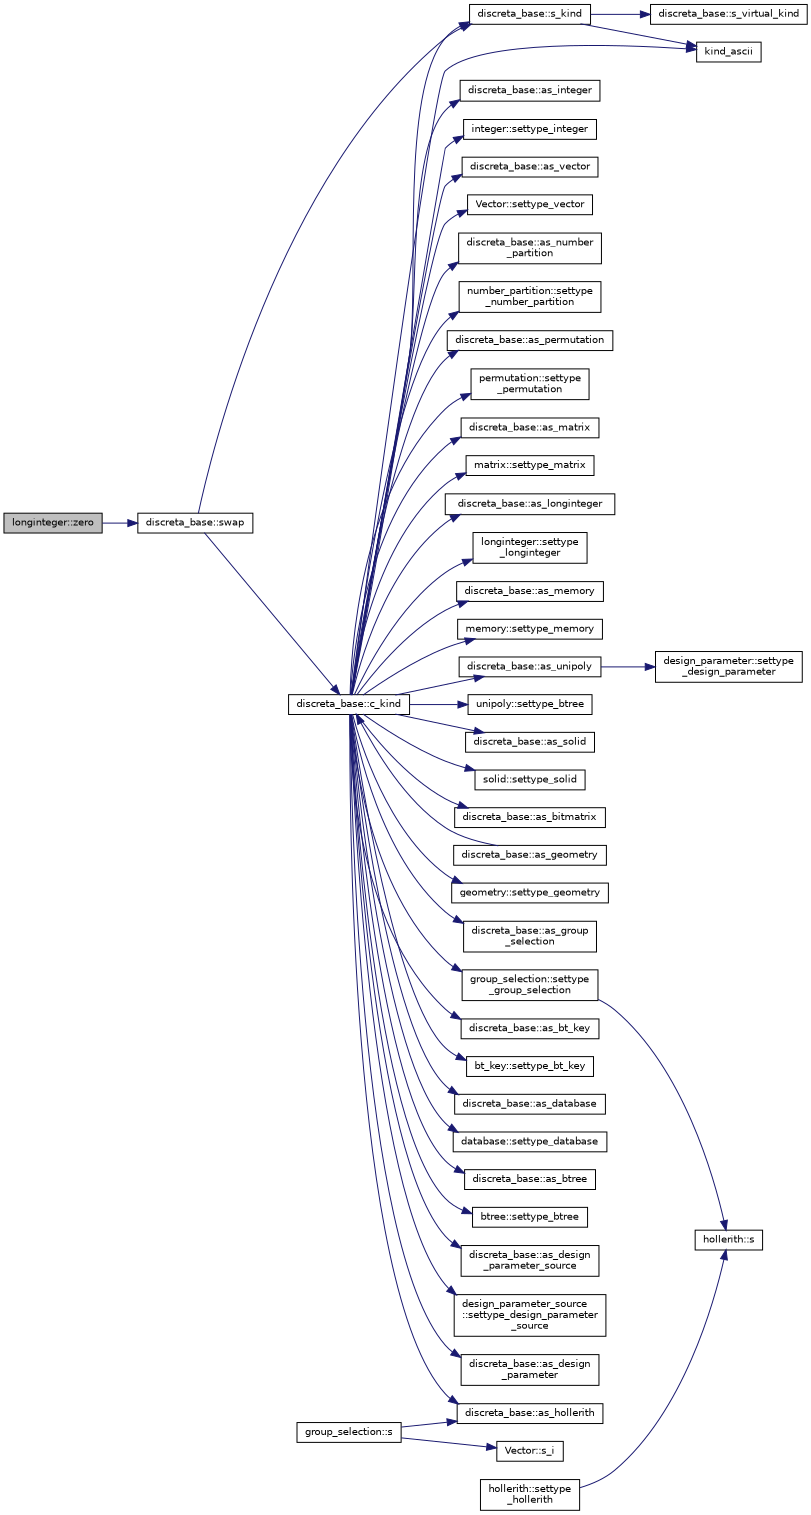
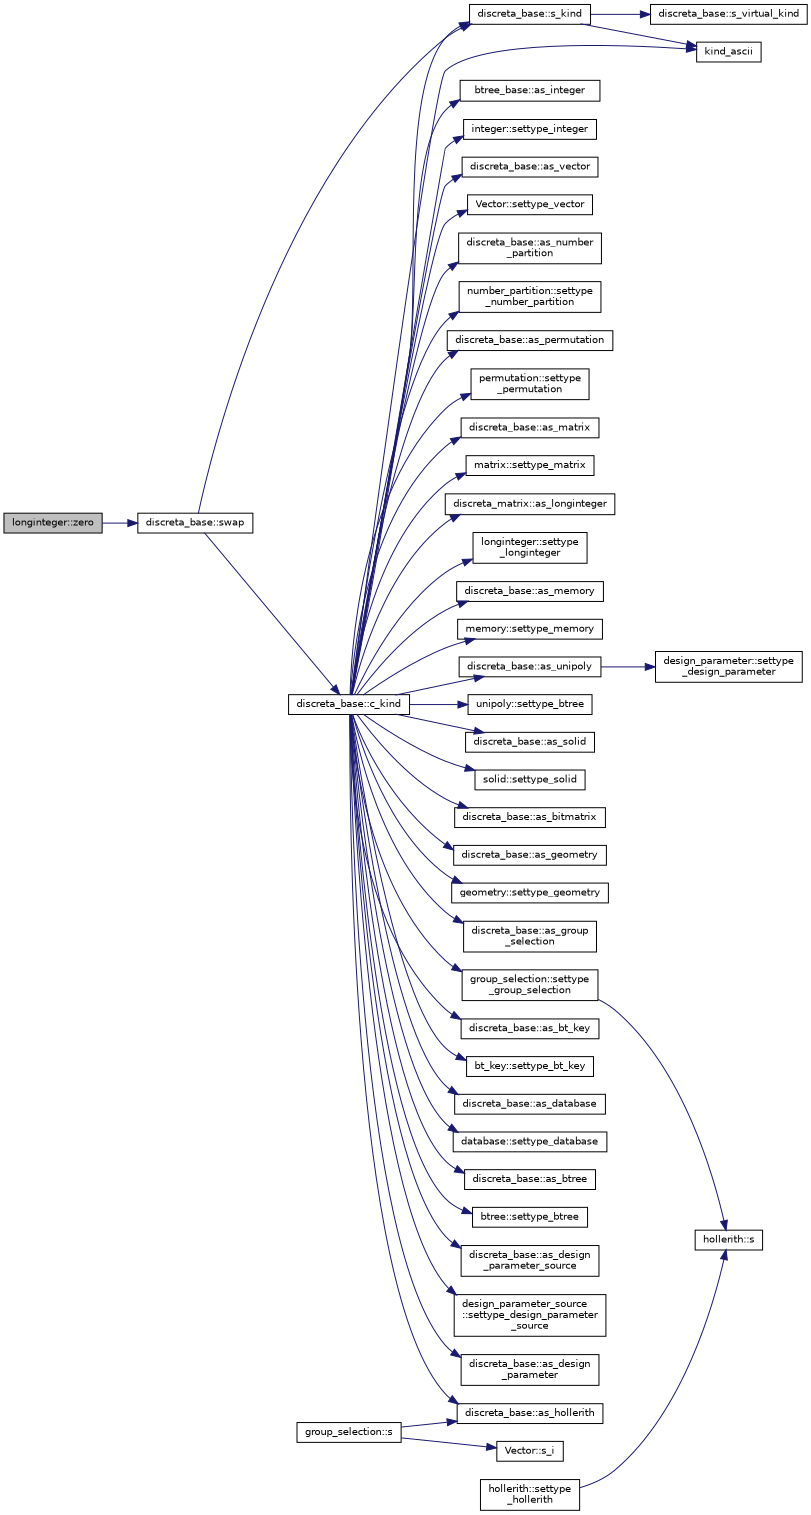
node "discreta_base::as_integer": label "discreta_base::as_integer" -> "btree_base::as_integer"
node "discreta_base::as_longinteger": label "discreta_base::as_longinteger" -> "discreta_matrix::as_longinteger"
edge "discreta_base::as_geometry" -> "discreta_base::c_kind": reversed
